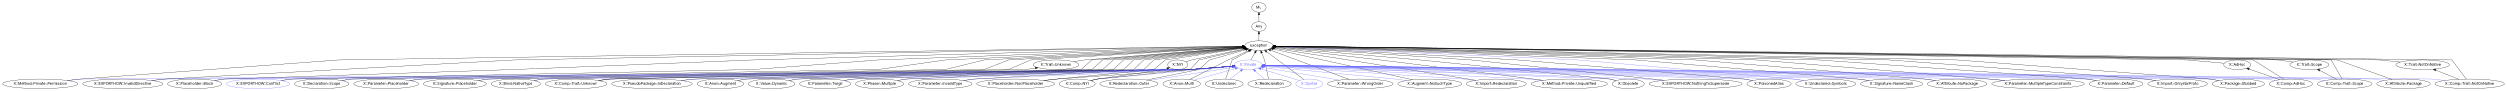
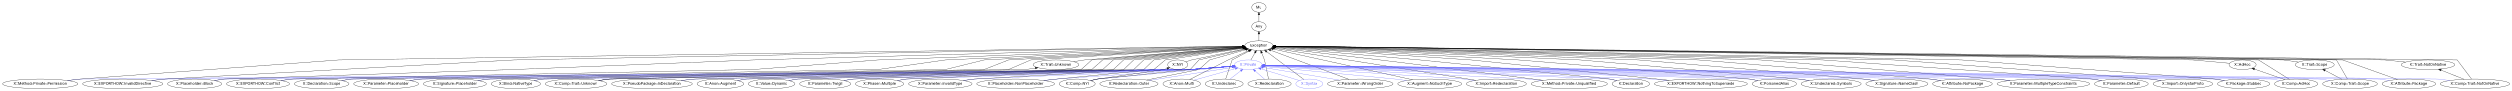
edge "X::Undeclared::Symbols" -> "Exception": color #6666ff -> #000000
edge "X::Placeholder::NonPlaceholder" -> "X::Private": color #000000 -> #6666ff
node "X::EXPORTHOW::Conflict": color #6666ff -> #000000
node "X::Obsolete": label "X::Obsolete" -> "X::Declaration"
